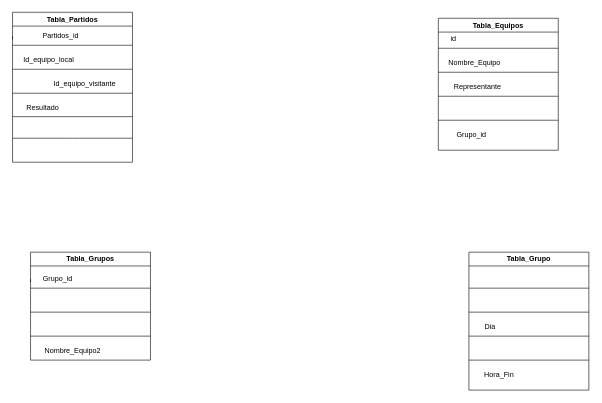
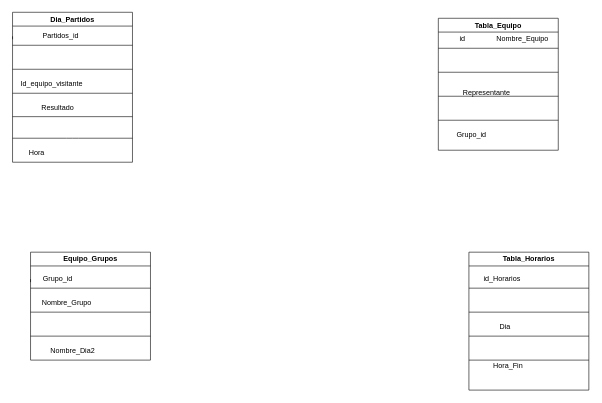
node "Tabla_Partidos": label "Tabla_Partidos" -> "Dia_Partidos"
node "Tabla_Equipos": label "Tabla_Equipos" -> "Tabla_Equipo"
node "id": moved (453, 39) -> (462, 39)
node "Id_equipo_local": removed
node "Nombre_Equipo": moved (474, 63) -> (522, 39)
node "Id_equipo_visitante": moved (84, 84) -> (51, 84)
node "Representante": moved (477, 87) -> (486, 93)
node "Resultado": moved (42, 108) -> (57, 108)
node "Hora": added
node "Tabla_Grupos": label "Tabla_Grupos" -> "Equipo_Grupos"
node "Tabla_Grupo": label "Tabla_Grupo" -> "Tabla_Horarios"
node "id_Horarios": added
node "Nombre_Grupo": added
node "Dia": moved (490, 327) -> (505, 327)
node "Nombre_Equipo2": label "Nombre_Equipo2" -> "Nombre_Dia2"
node "Hora_Fin": moved (499, 375) -> (508, 366)
